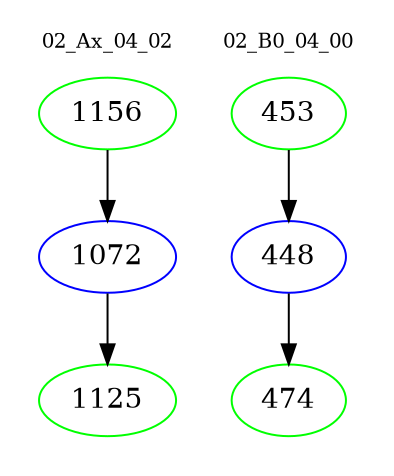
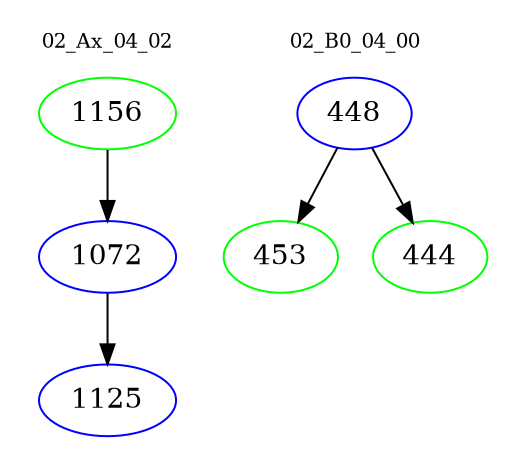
edge "453" -> "448": reversed
node "1125": color green -> blue
node "474": label "474" -> "444"
